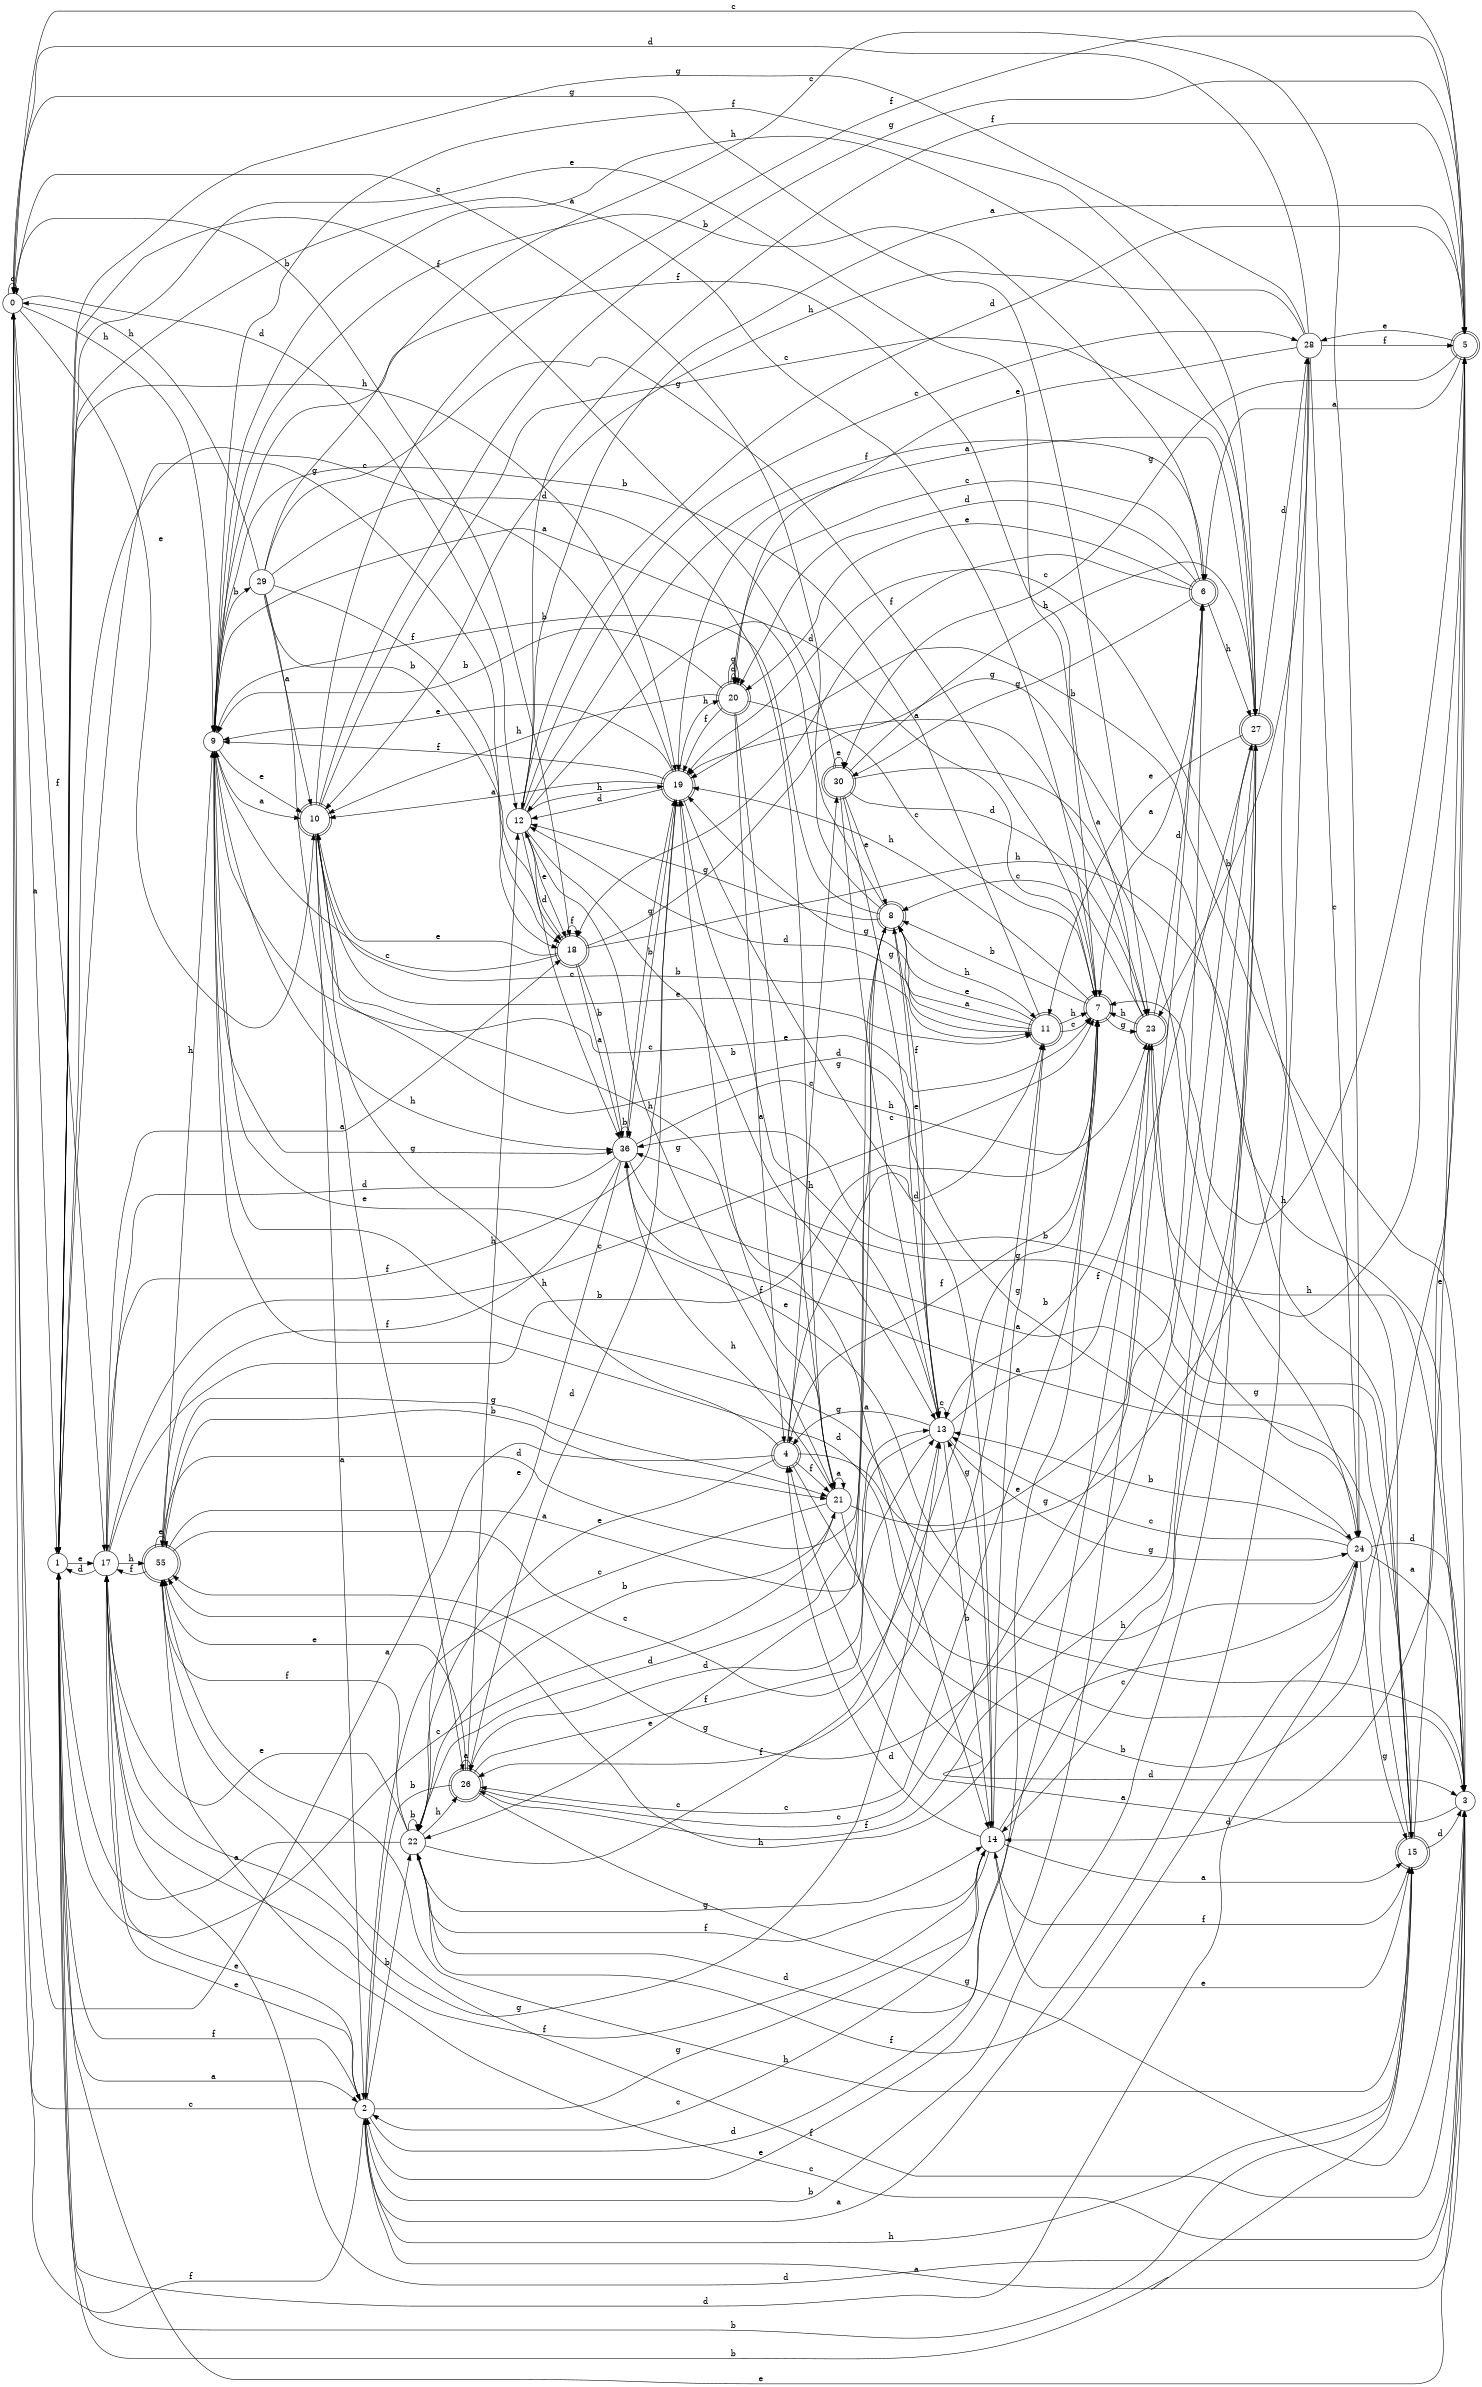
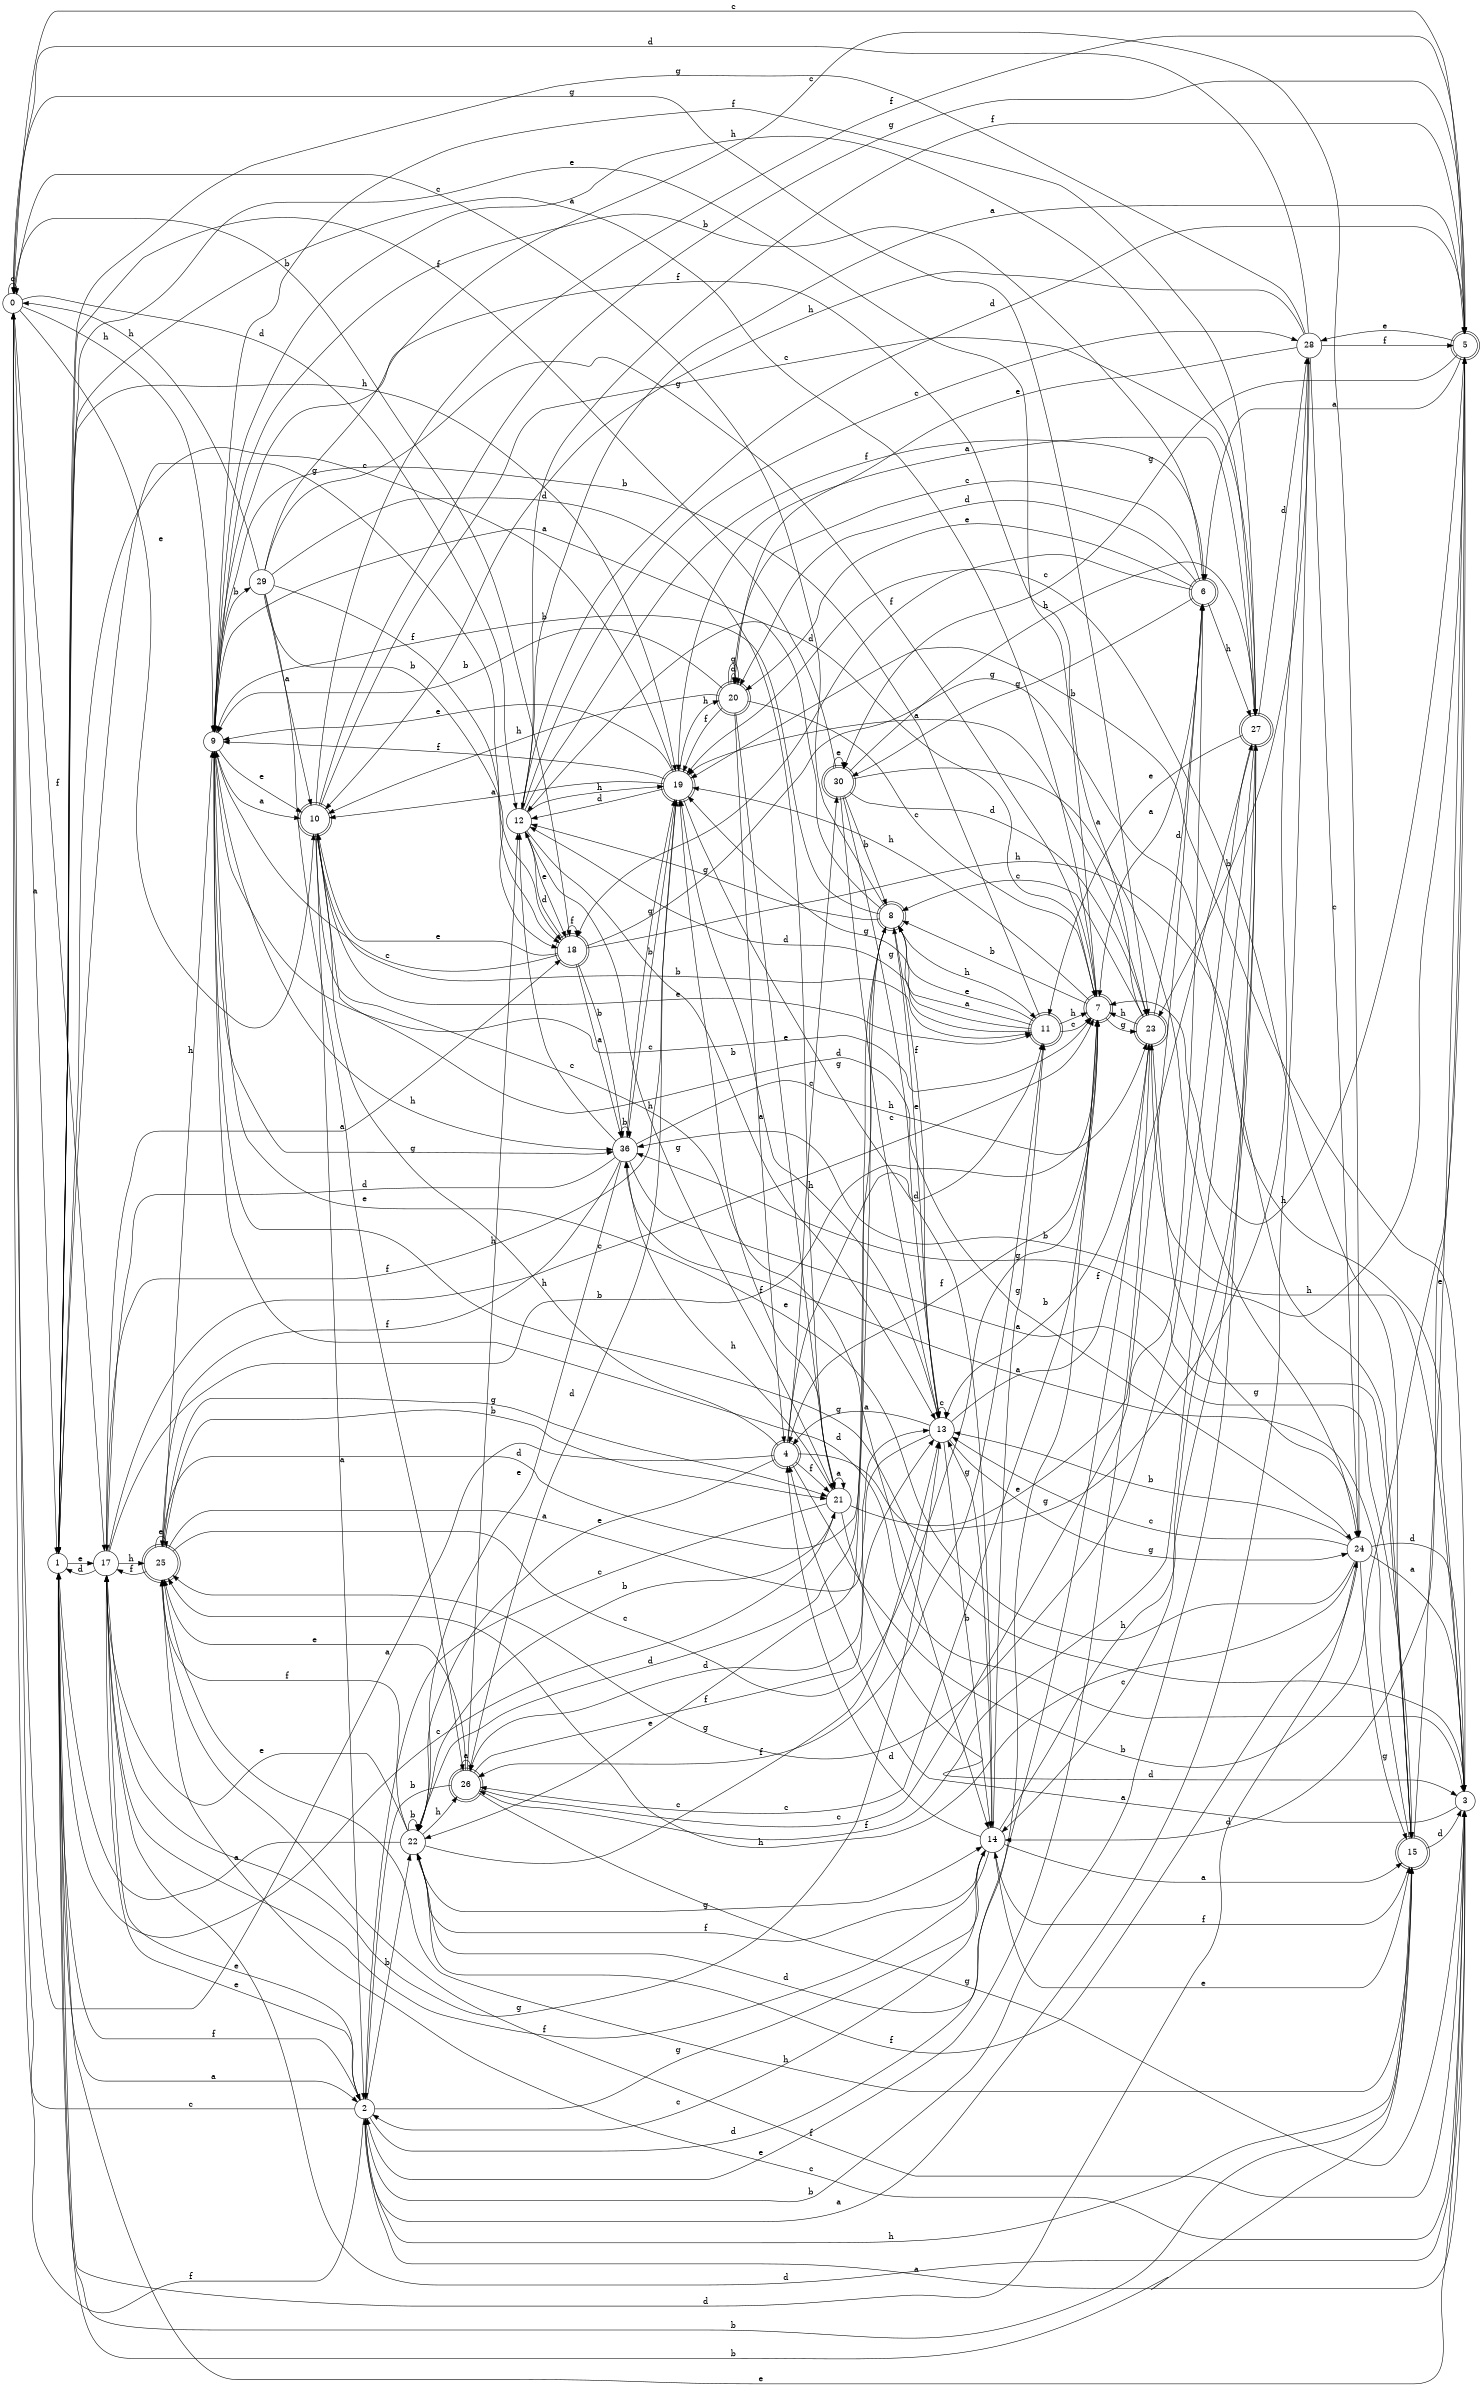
edge "30" -> "8": label "e" -> "b"
edge "12" -> "36": reversed
node "55": label "55" -> "25"
